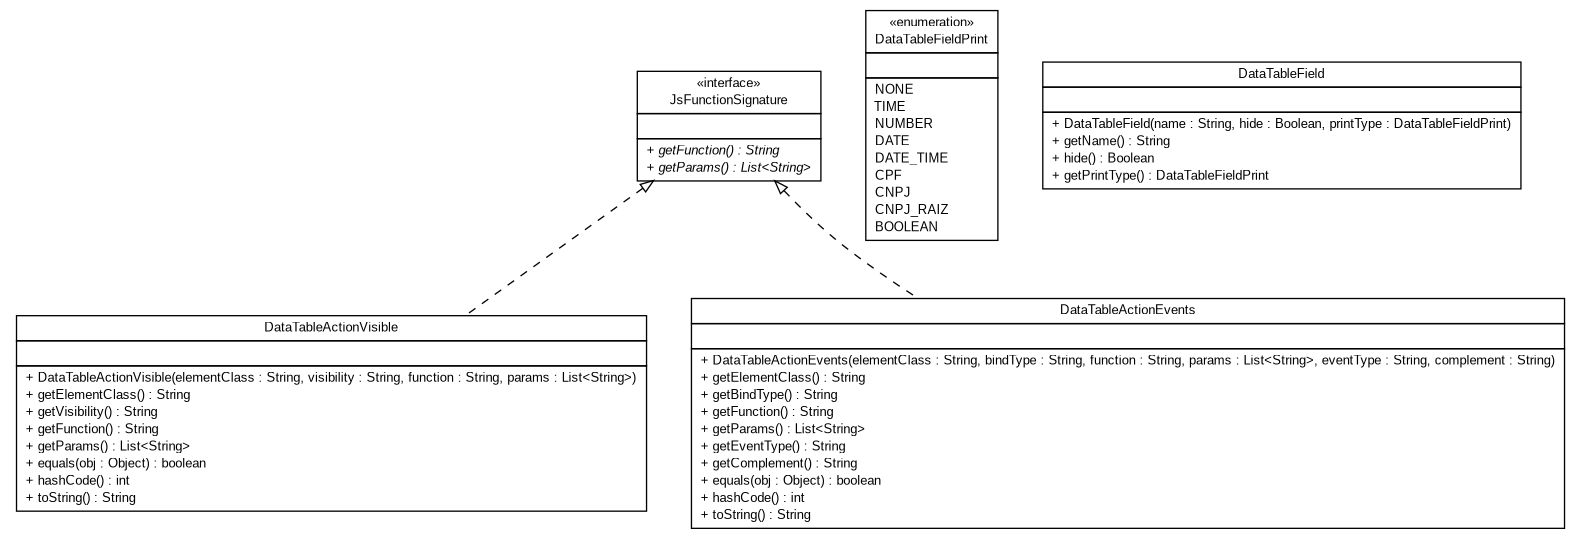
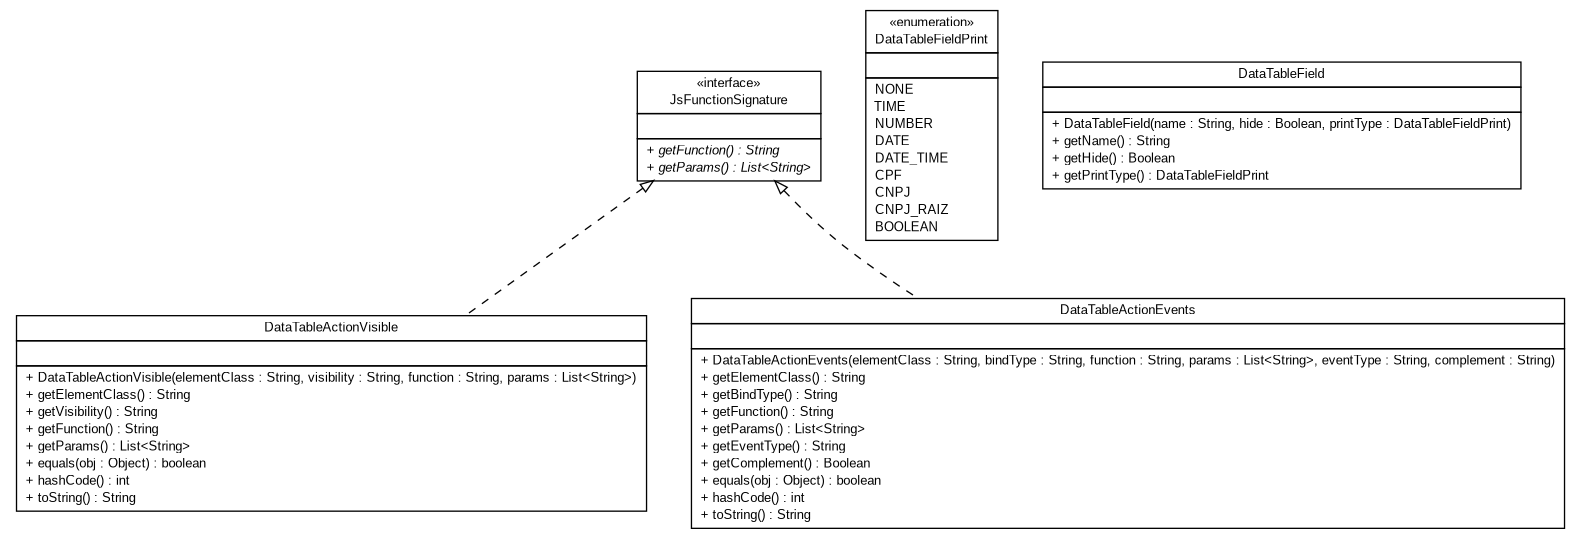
node "DataTableField": text "+ hide() : Boolean" -> "+ getHide() : Boolean"
node "DataTableActionEvents": text "+ getComplement() : String" -> "+ getComplement() : Boolean"
